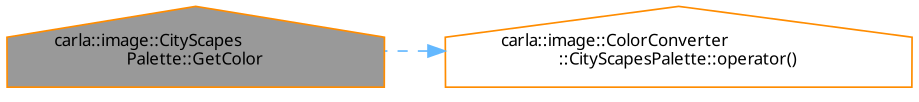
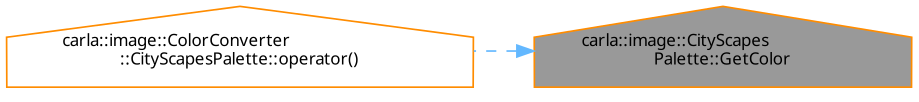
edge "carla::image::CityScapes Palette::GetColor" -> "carla::image::ColorConverter ::CityScapesPalette::operator()": reversed
